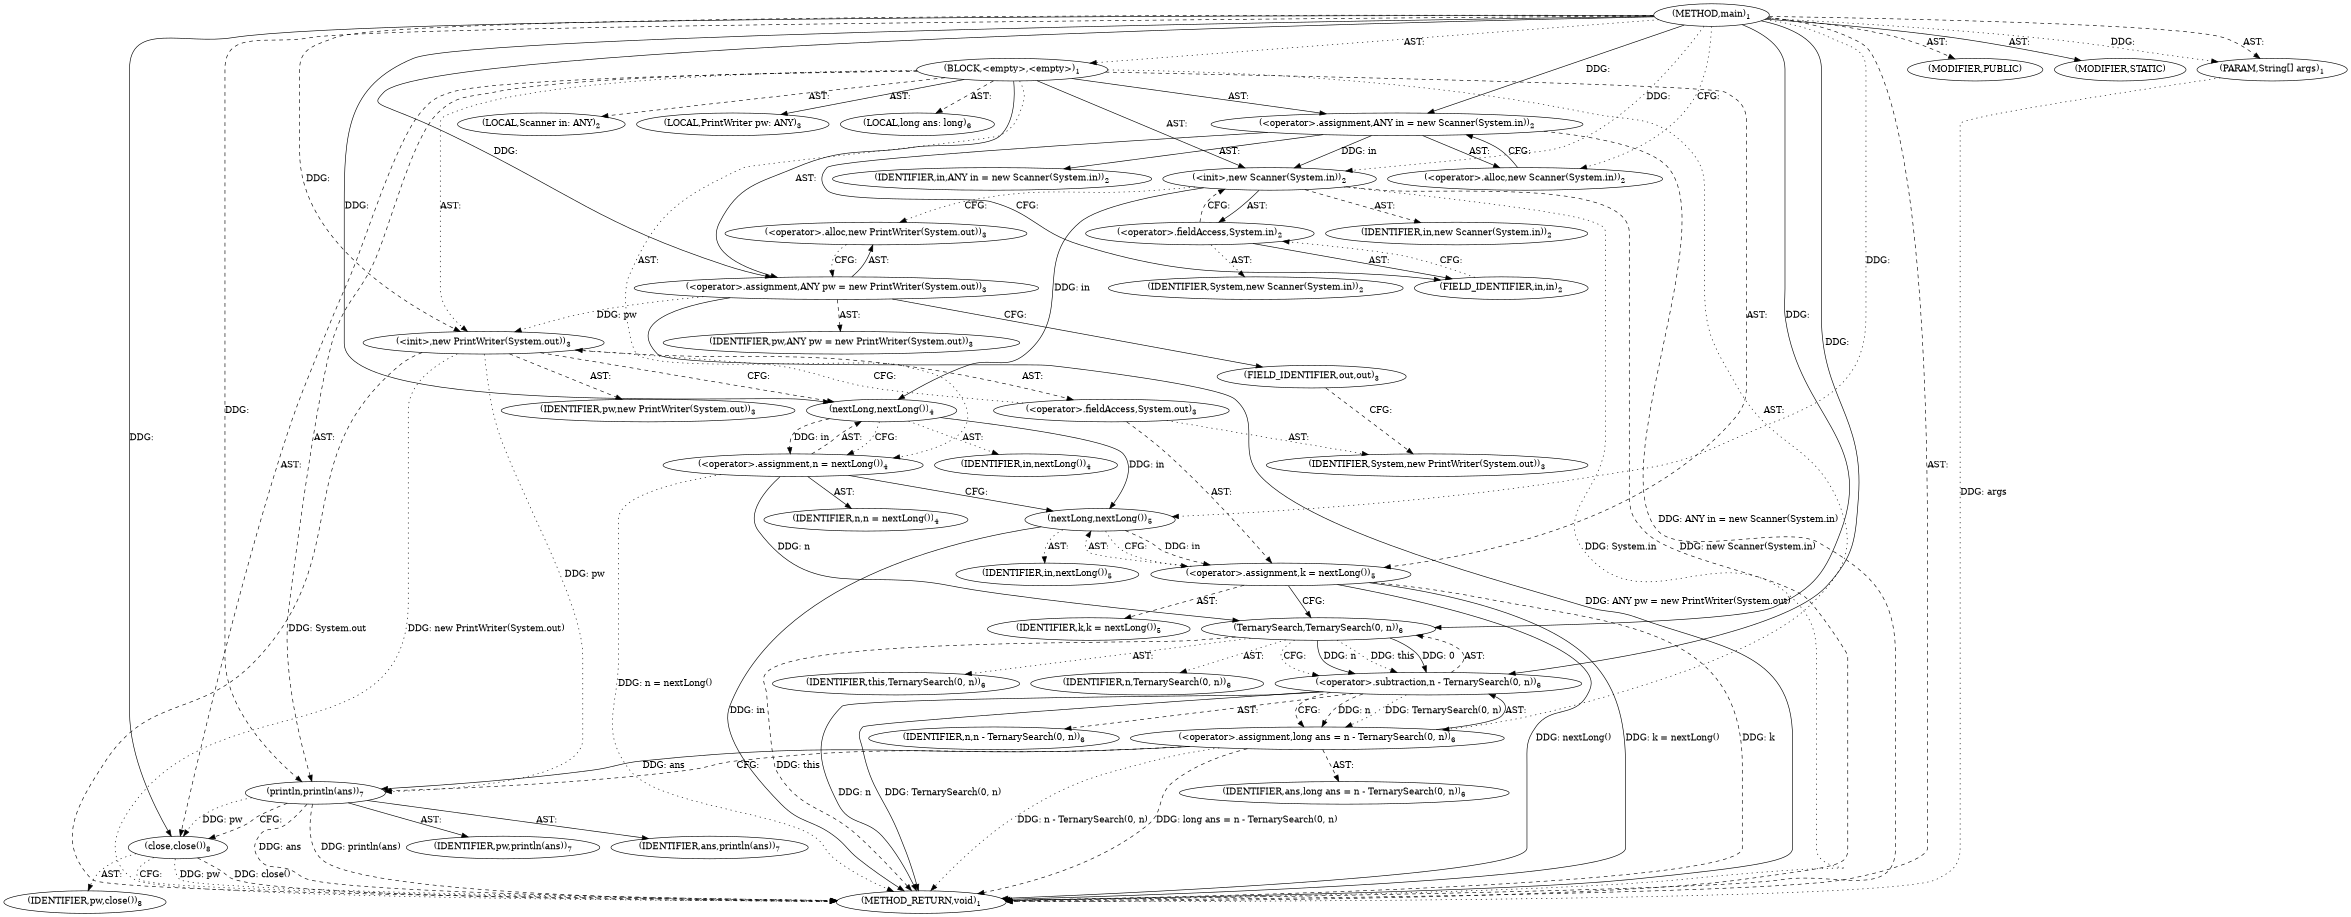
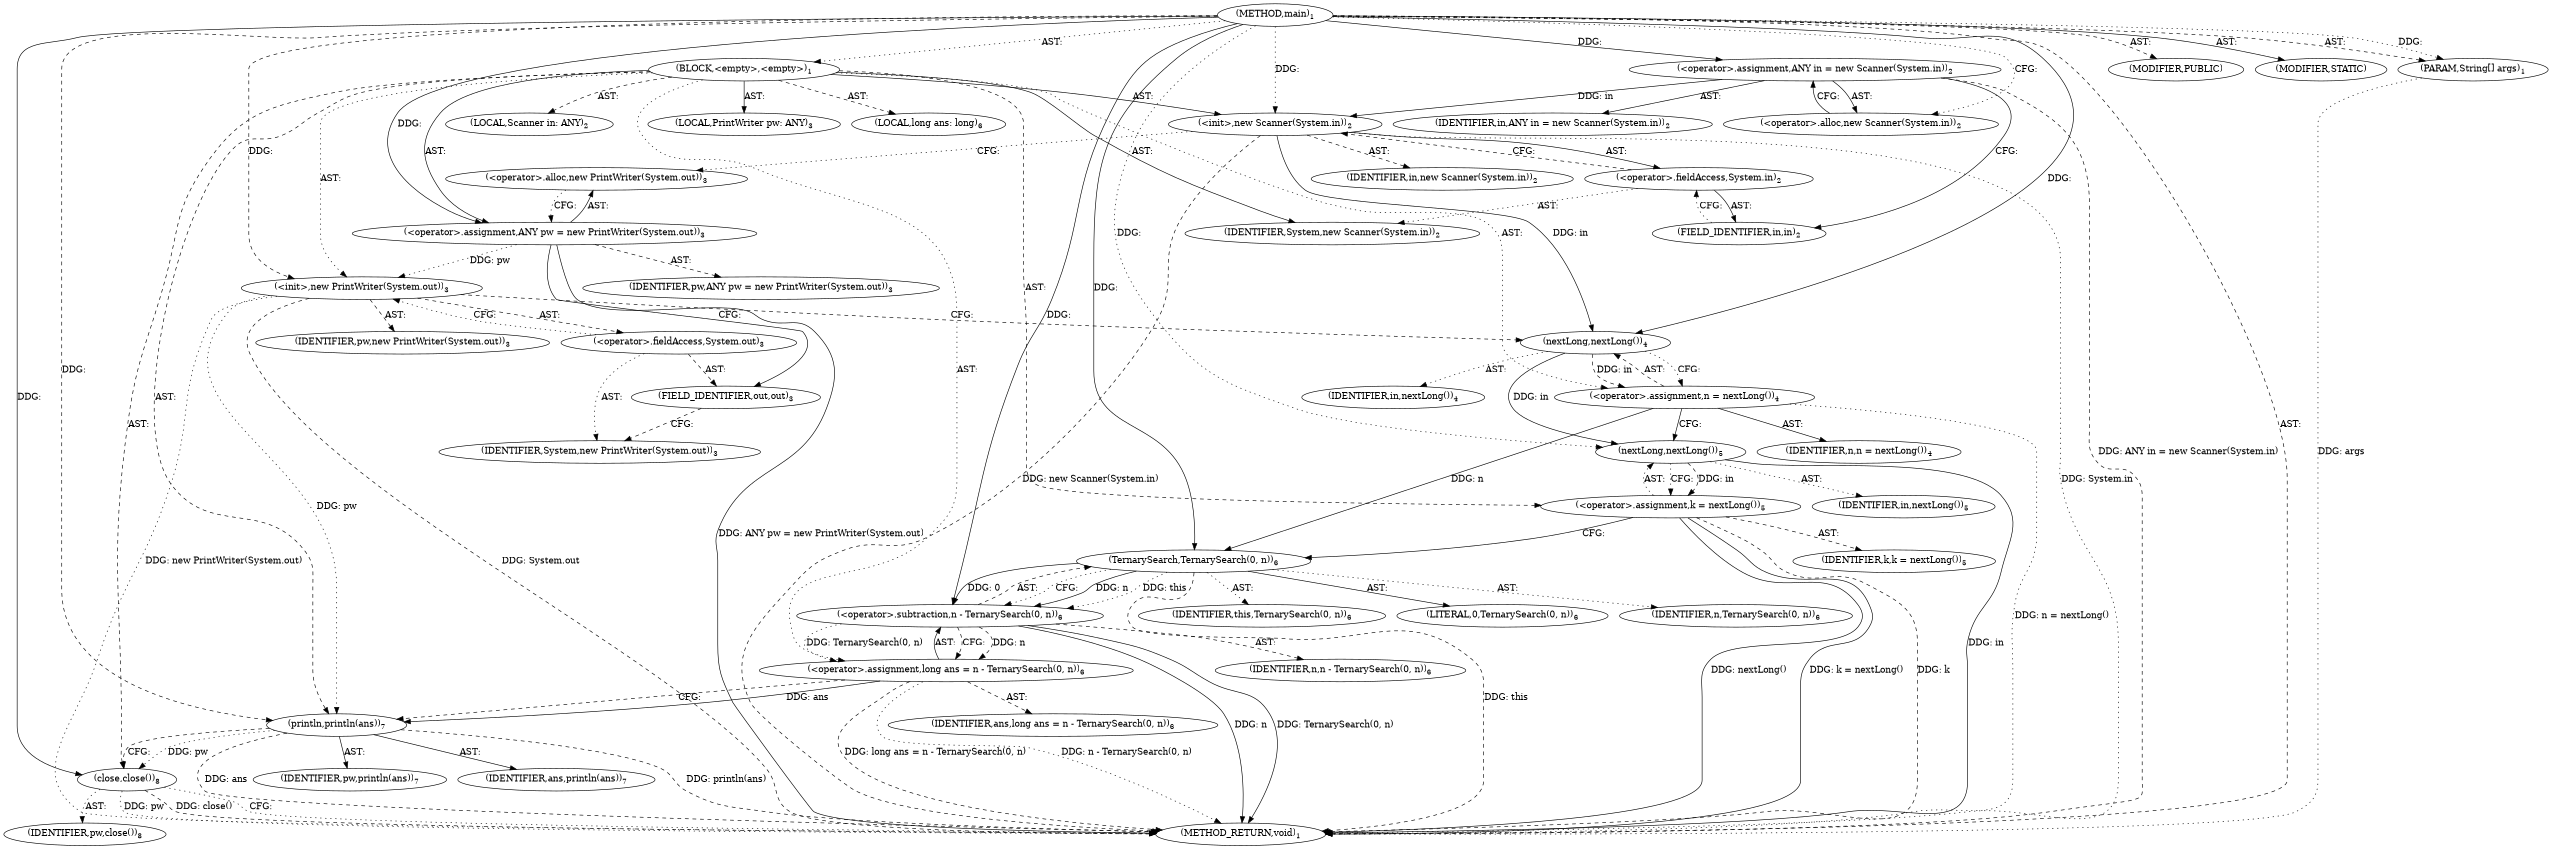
edge "(BLOCK,<empty>,<empty>)" -> "(<operator>.assignment,ANY in = new Scanner(System.in))": now "(BLOCK,<empty>,<empty>)" -> "(IDENTIFIER,System,new Scanner(System.in))"
edge "(<operator>.fieldAccess,System.out)" -> "(<operator>.assignment,k = nextLong())": now "(<operator>.fieldAccess,System.out)" -> "(FIELD_IDENTIFIER,out,out)"
node "(LITERAL,0,TernarySearch(0, n))": added
